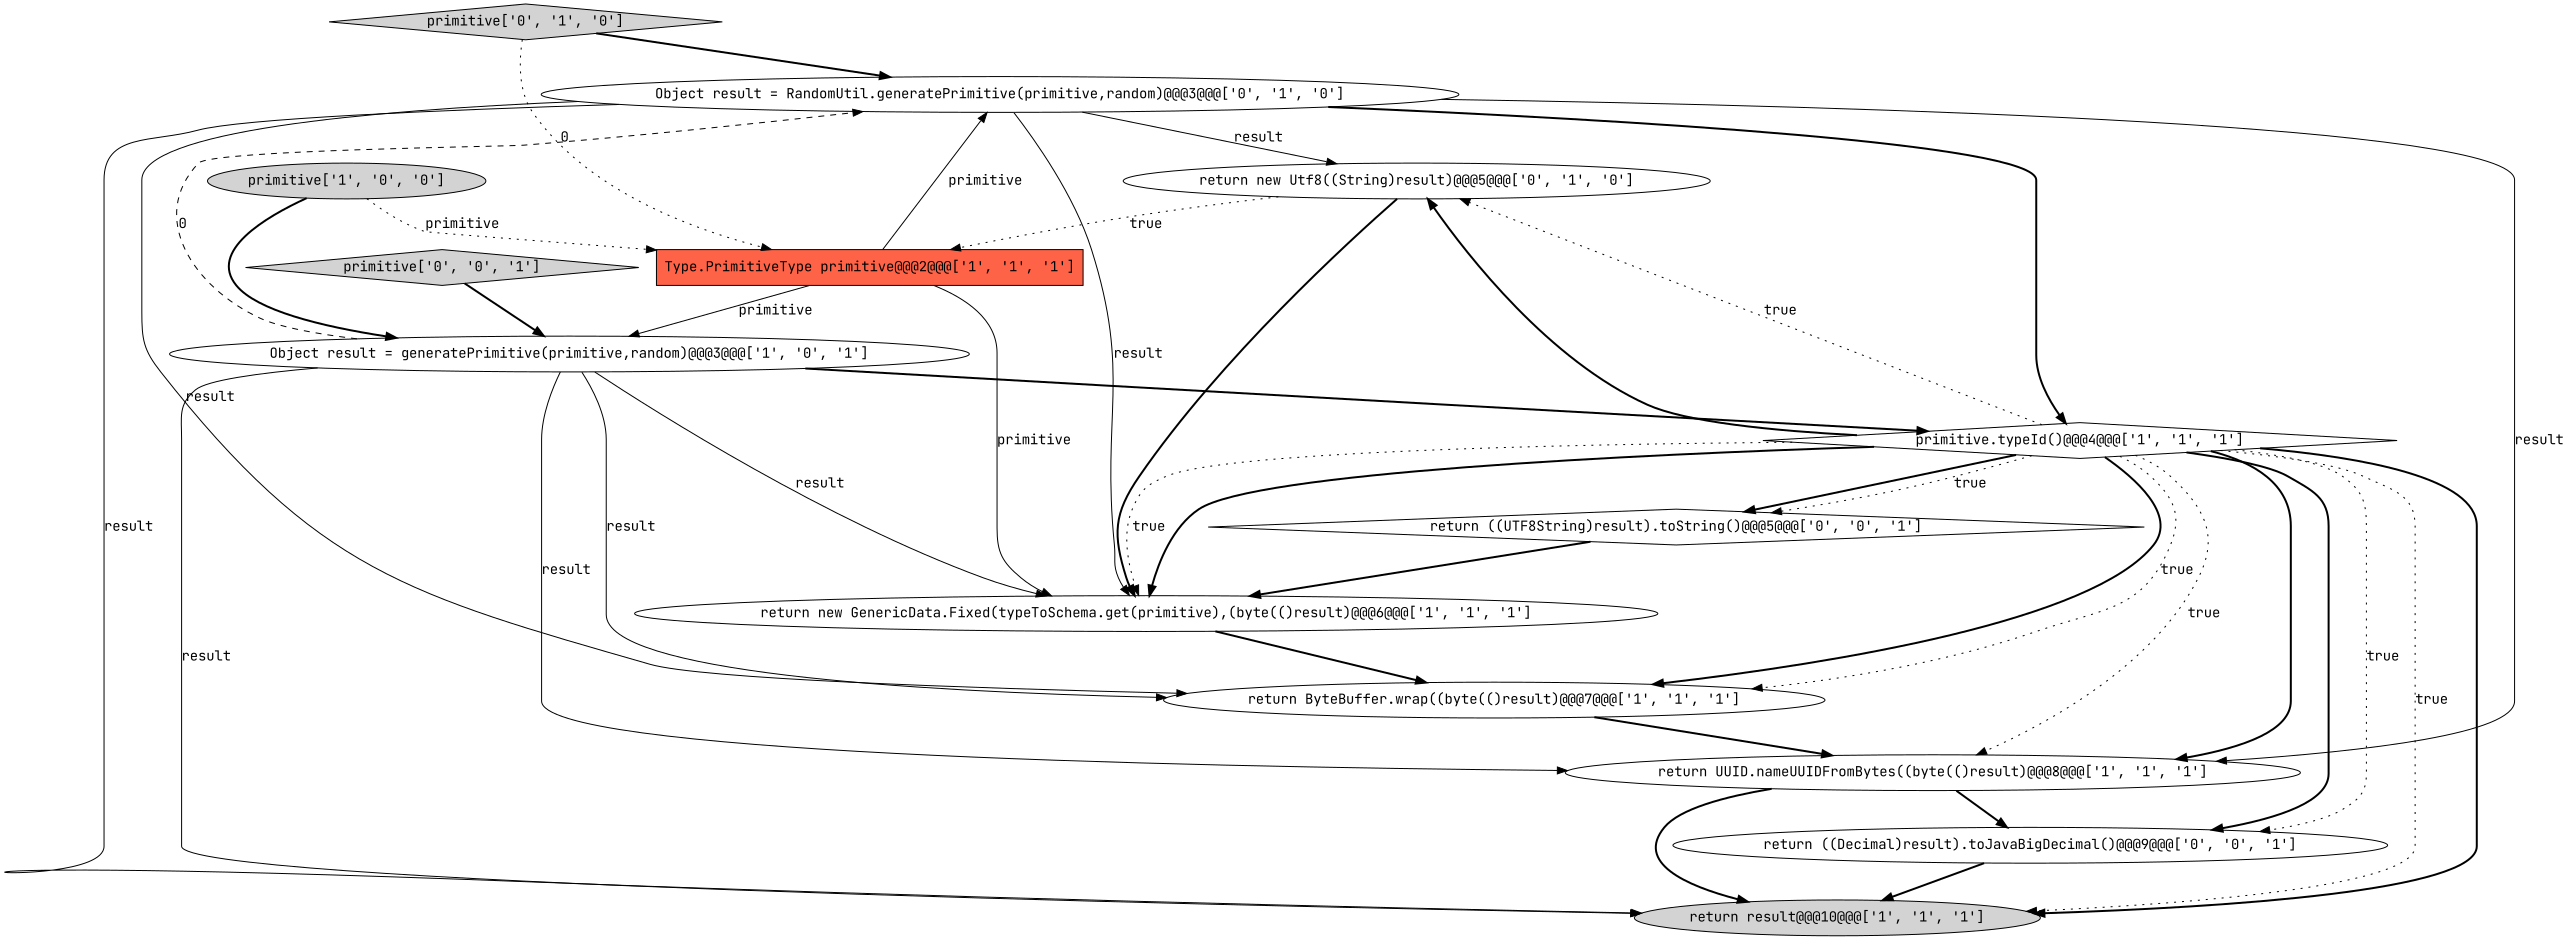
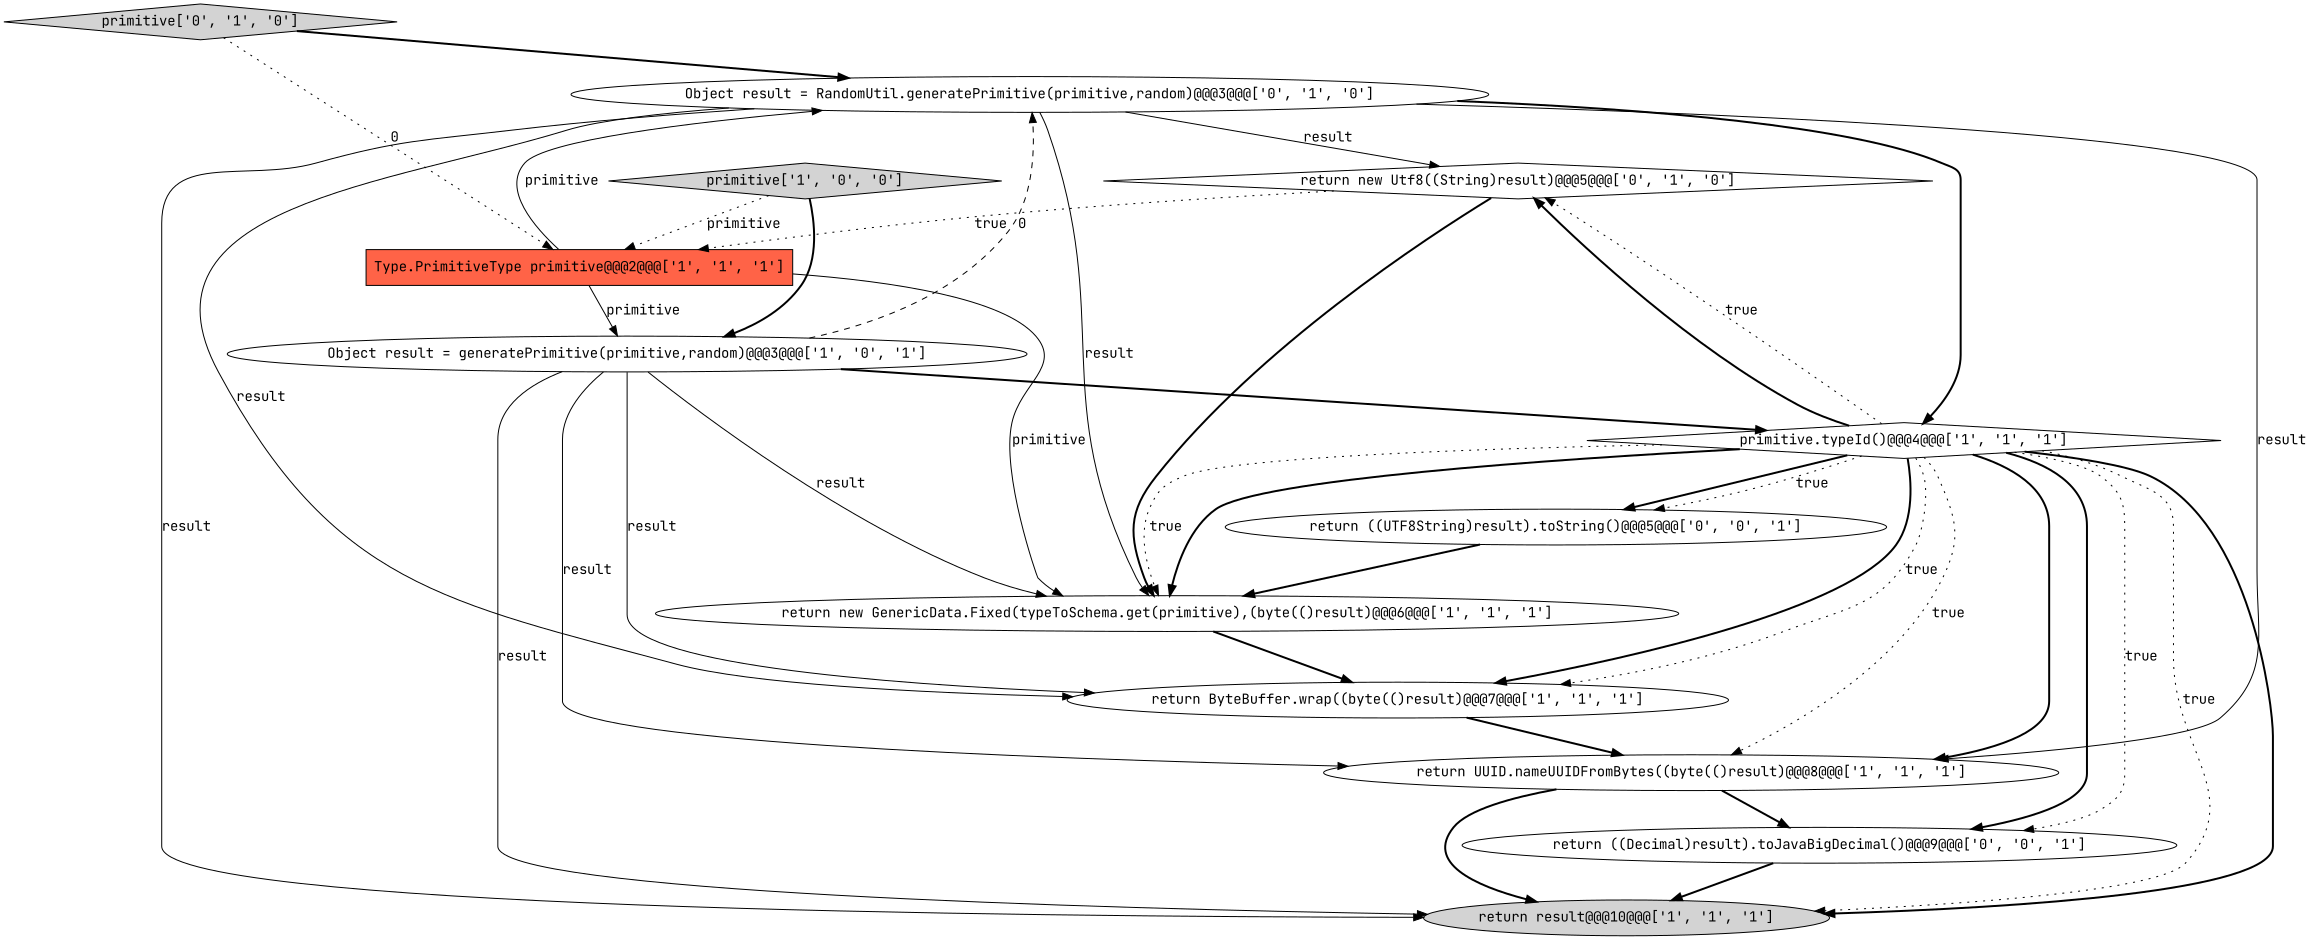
node "primitive['1', '0', '0']": shape ellipse -> diamond
node "return new Utf8((String)result)@@@5@@@['0', '1', '0']": shape ellipse -> diamond
node "primitive['0', '0', '1']": removed
node "return ((UTF8String)result).toString()@@@5@@@['0', '0', '1']": shape diamond -> ellipse
